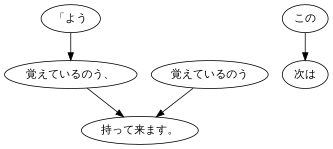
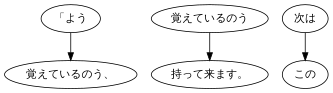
edge "この" -> "次は": reversed
edge "覚えているのう、" -> "持って来ます。": removed
